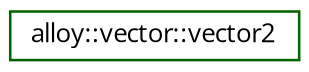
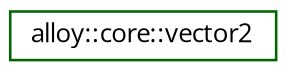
node "alloy::vector::vector2": label "alloy::vector::vector2" -> "alloy::core::vector2"
